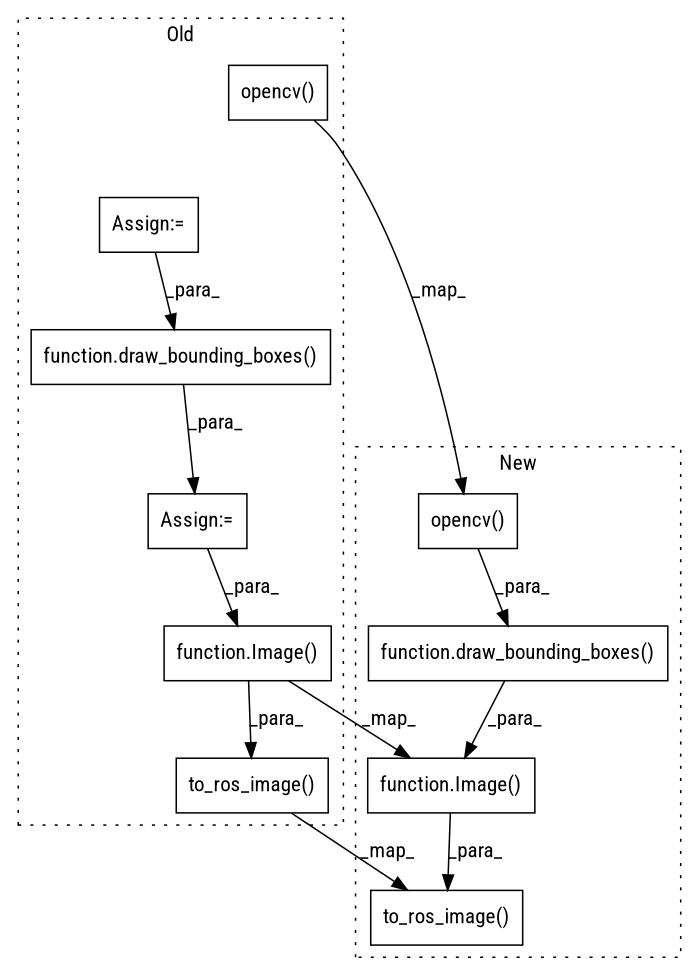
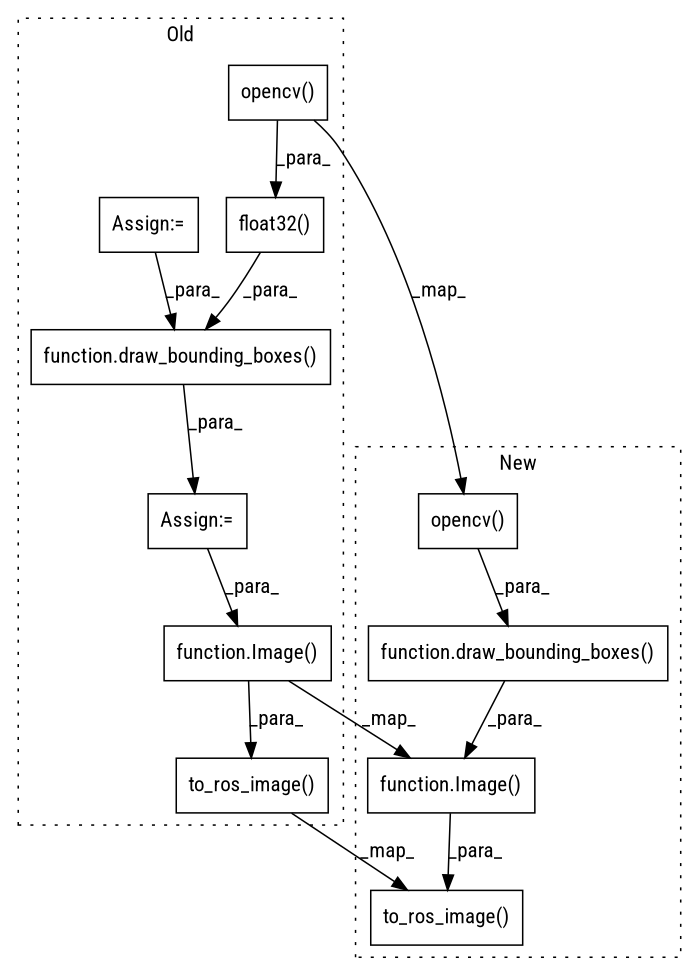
node "float32()": added
